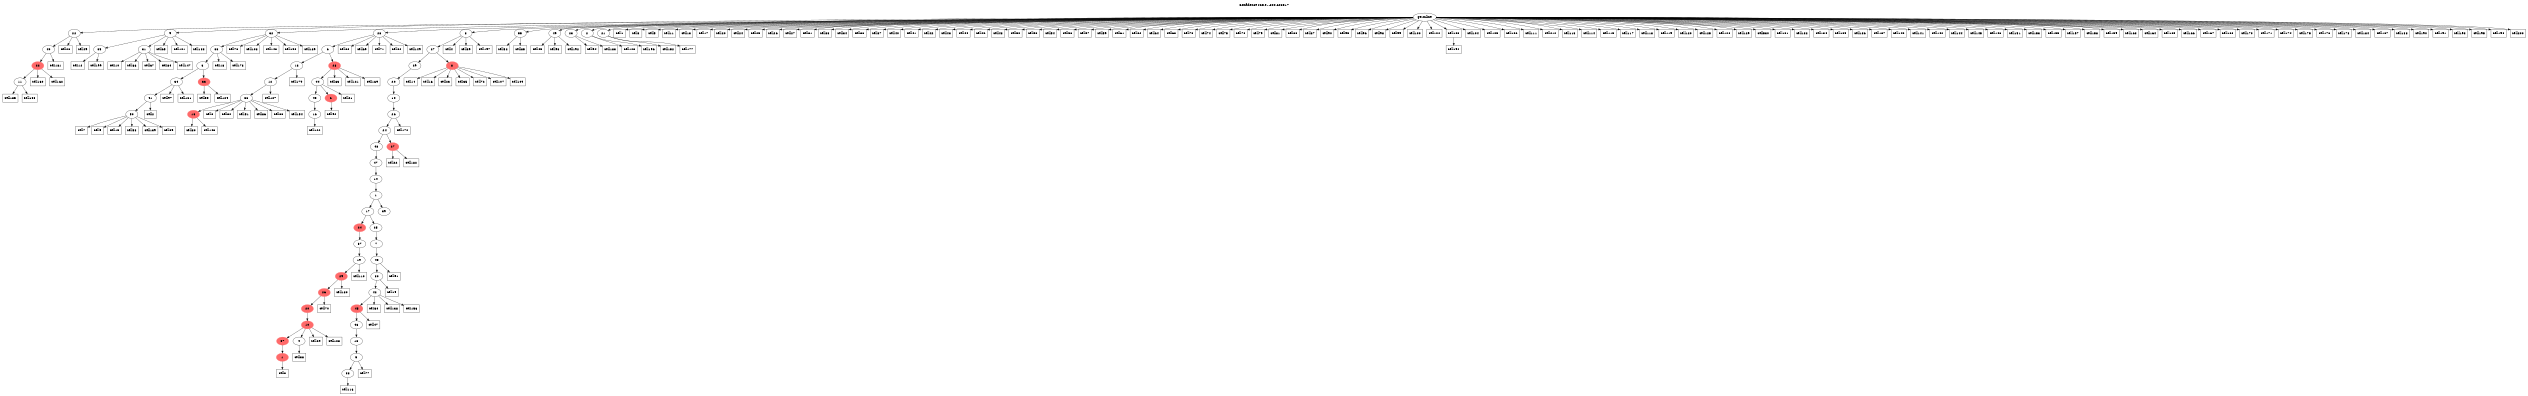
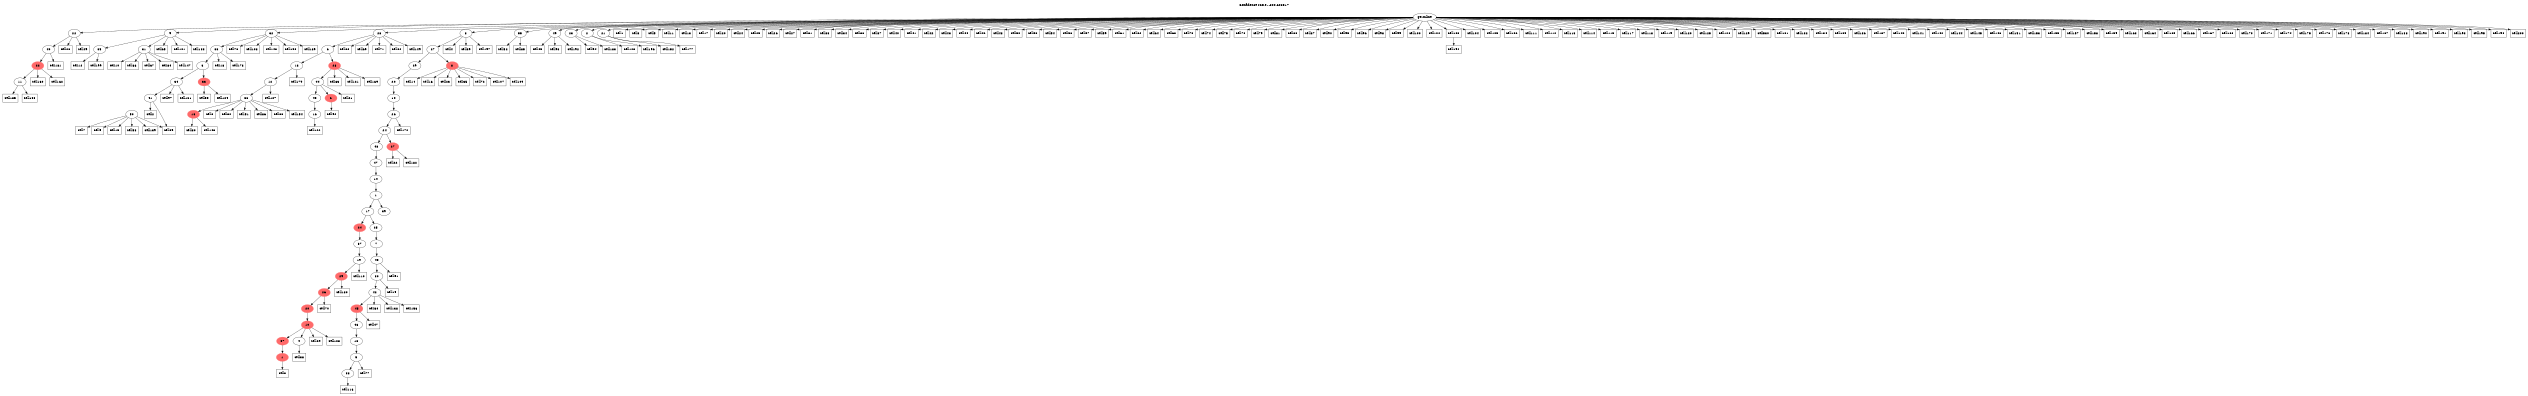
node "cell212": label "cell212" -> "cell112"
edge "41" -> "50": now "41" -> "cell89"
